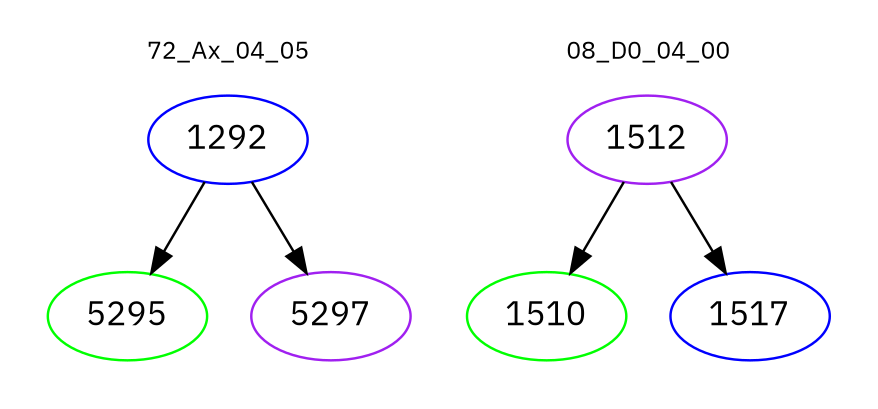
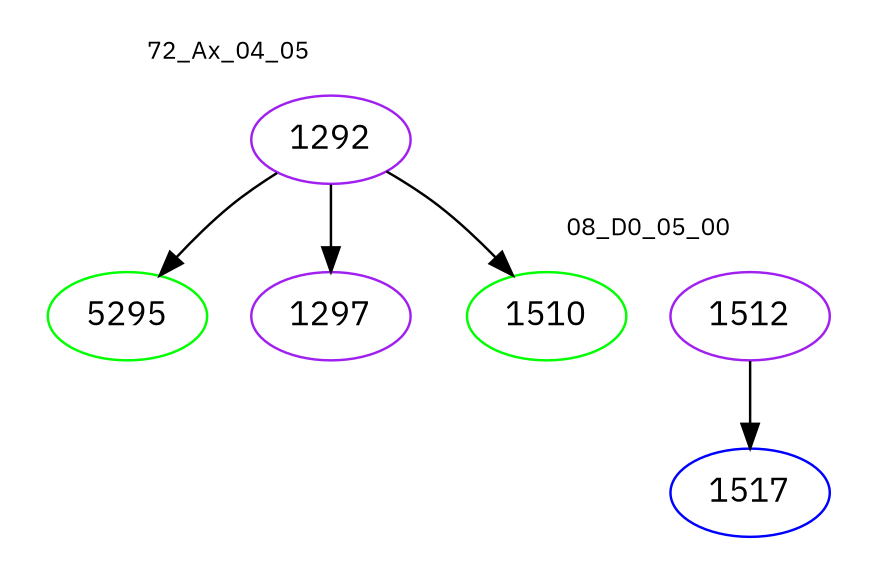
cluster "08_D0_04_00": label "08_D0_04_00" -> "08_D0_05_00"
node "1292": color blue -> purple
edge "1512" -> "1510": now "1292" -> "1510"
node "5297": label "5297" -> "1297"
